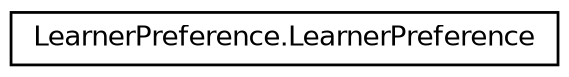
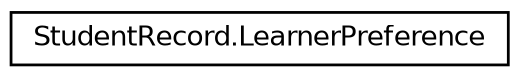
node "LearnerPreference.LearnerPreference": label "LearnerPreference.LearnerPreference" -> "StudentRecord.LearnerPreference"
